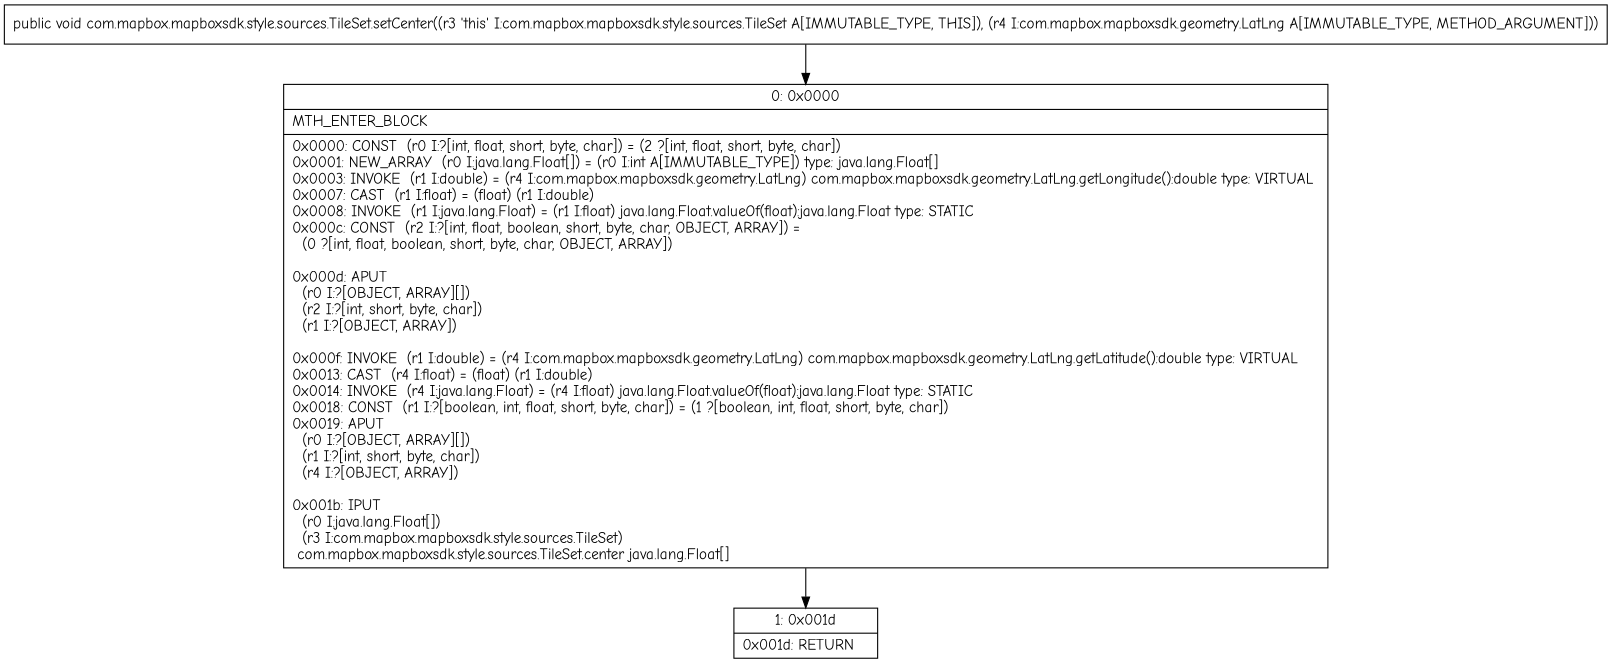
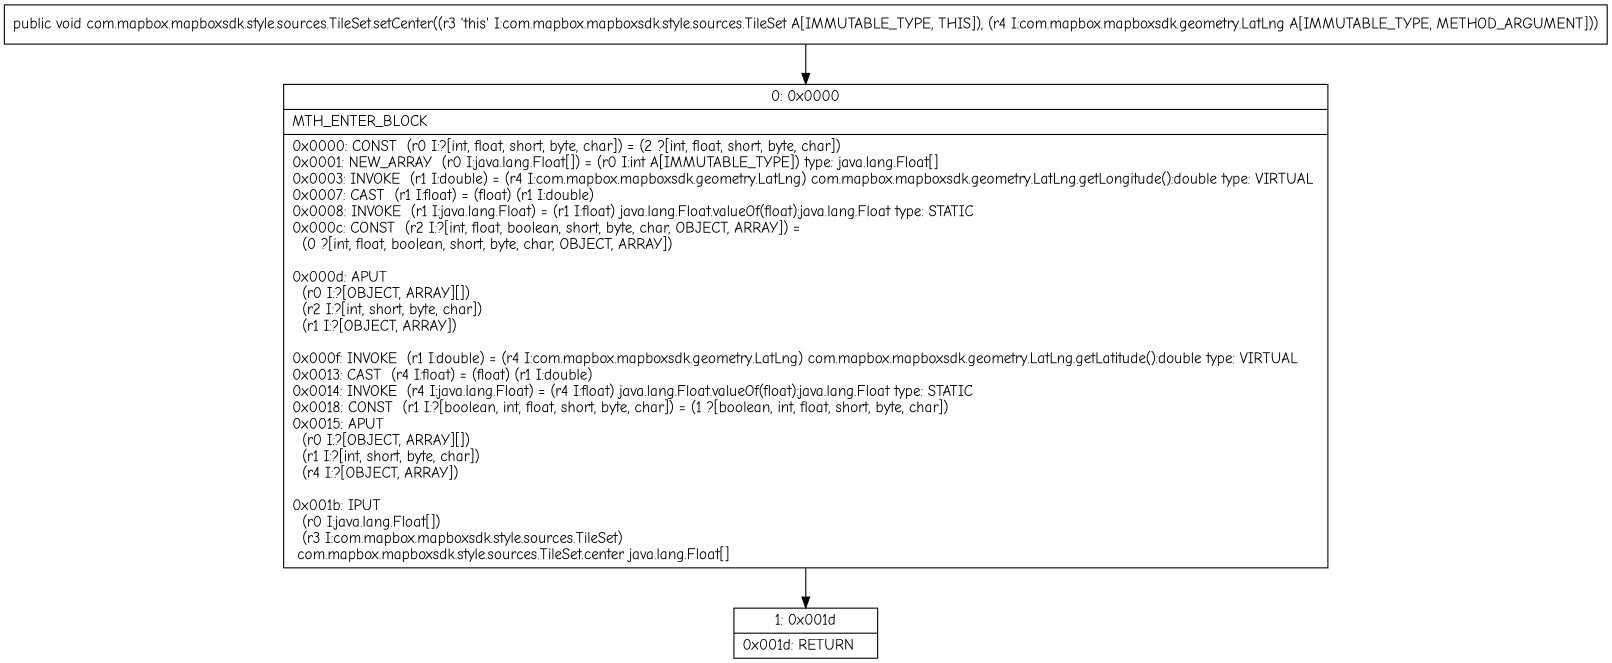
node "0: 0x0000": text "0x0019: APUT" -> "0x0015: APUT"
